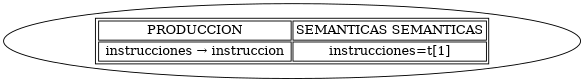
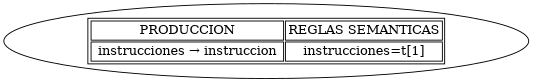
node "PRODUCCION": text "SEMANTICAS SEMANTICAS" -> "REGLAS SEMANTICAS"
